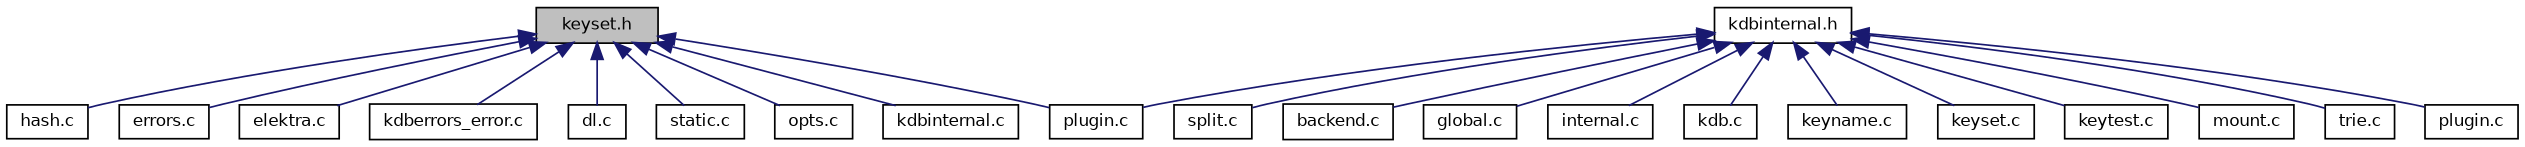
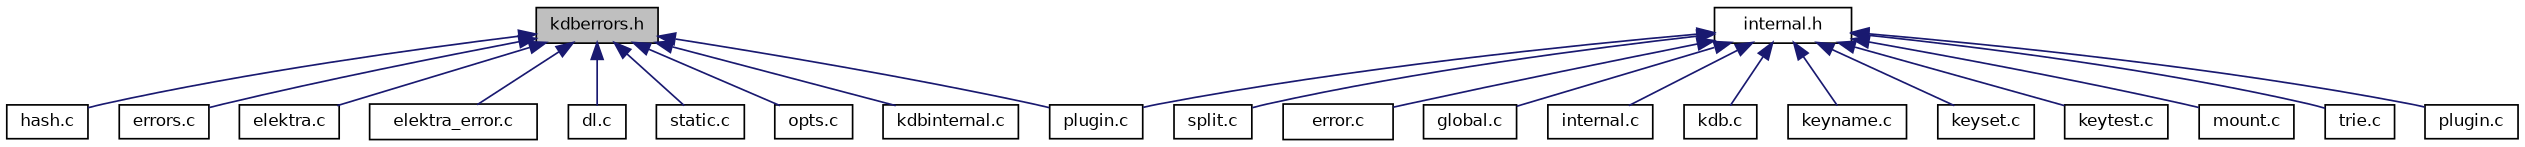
node "keyset.h": label "keyset.h" -> "kdberrors.h"
node "kdbinternal.h": label "kdbinternal.h" -> "internal.h"
node "kdberrors_error.c": label "kdberrors_error.c" -> "elektra_error.c"
node "backend.c": label "backend.c" -> "error.c"
